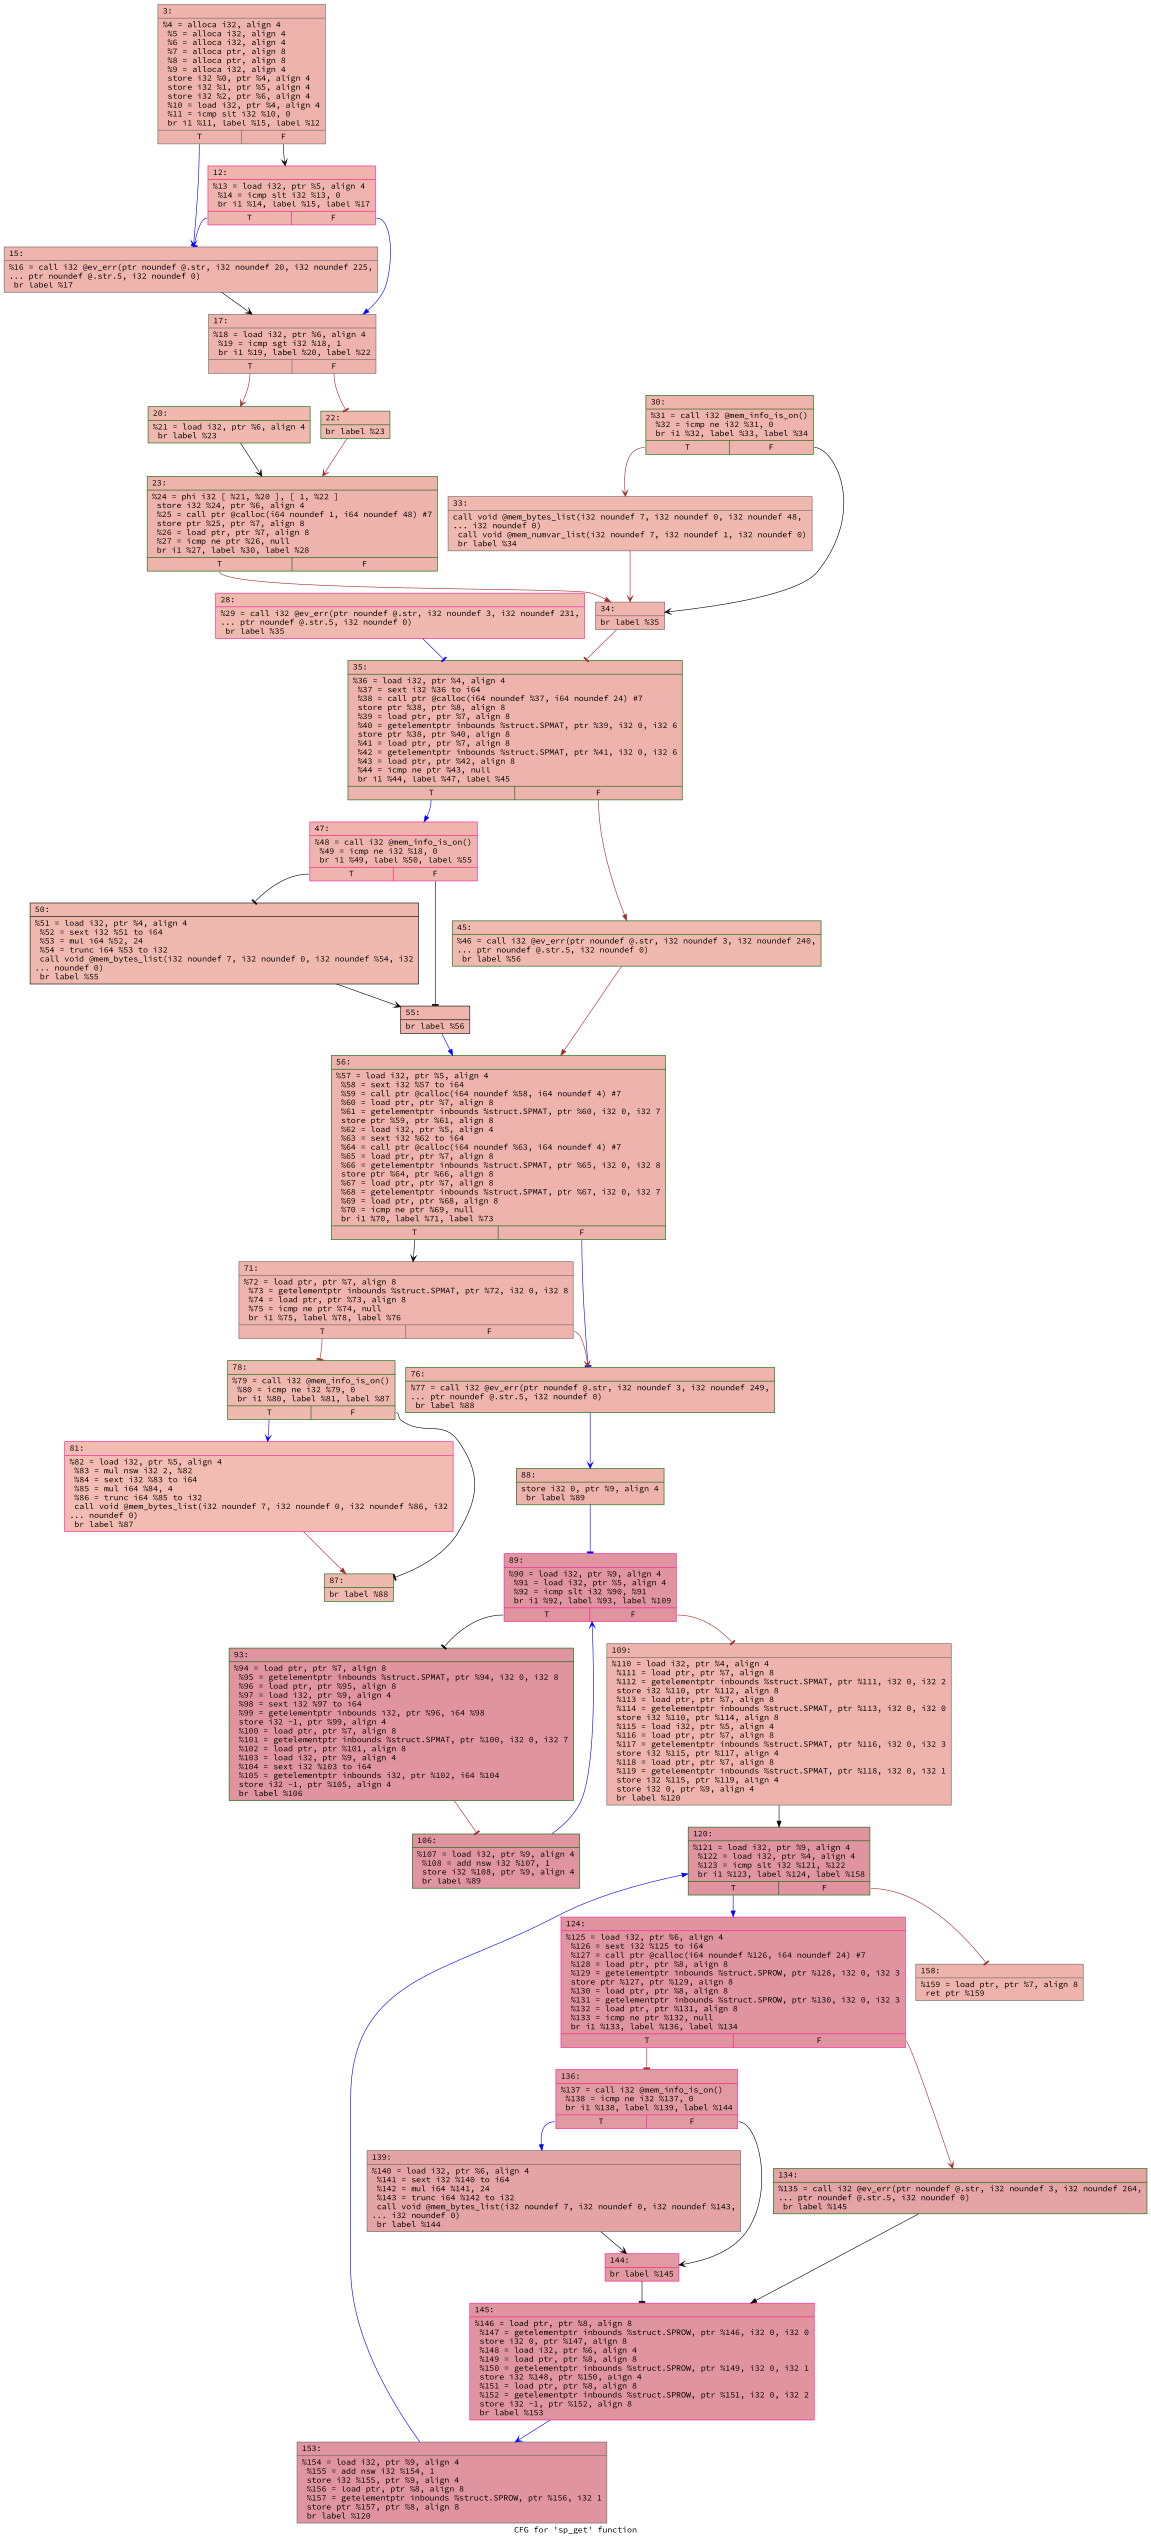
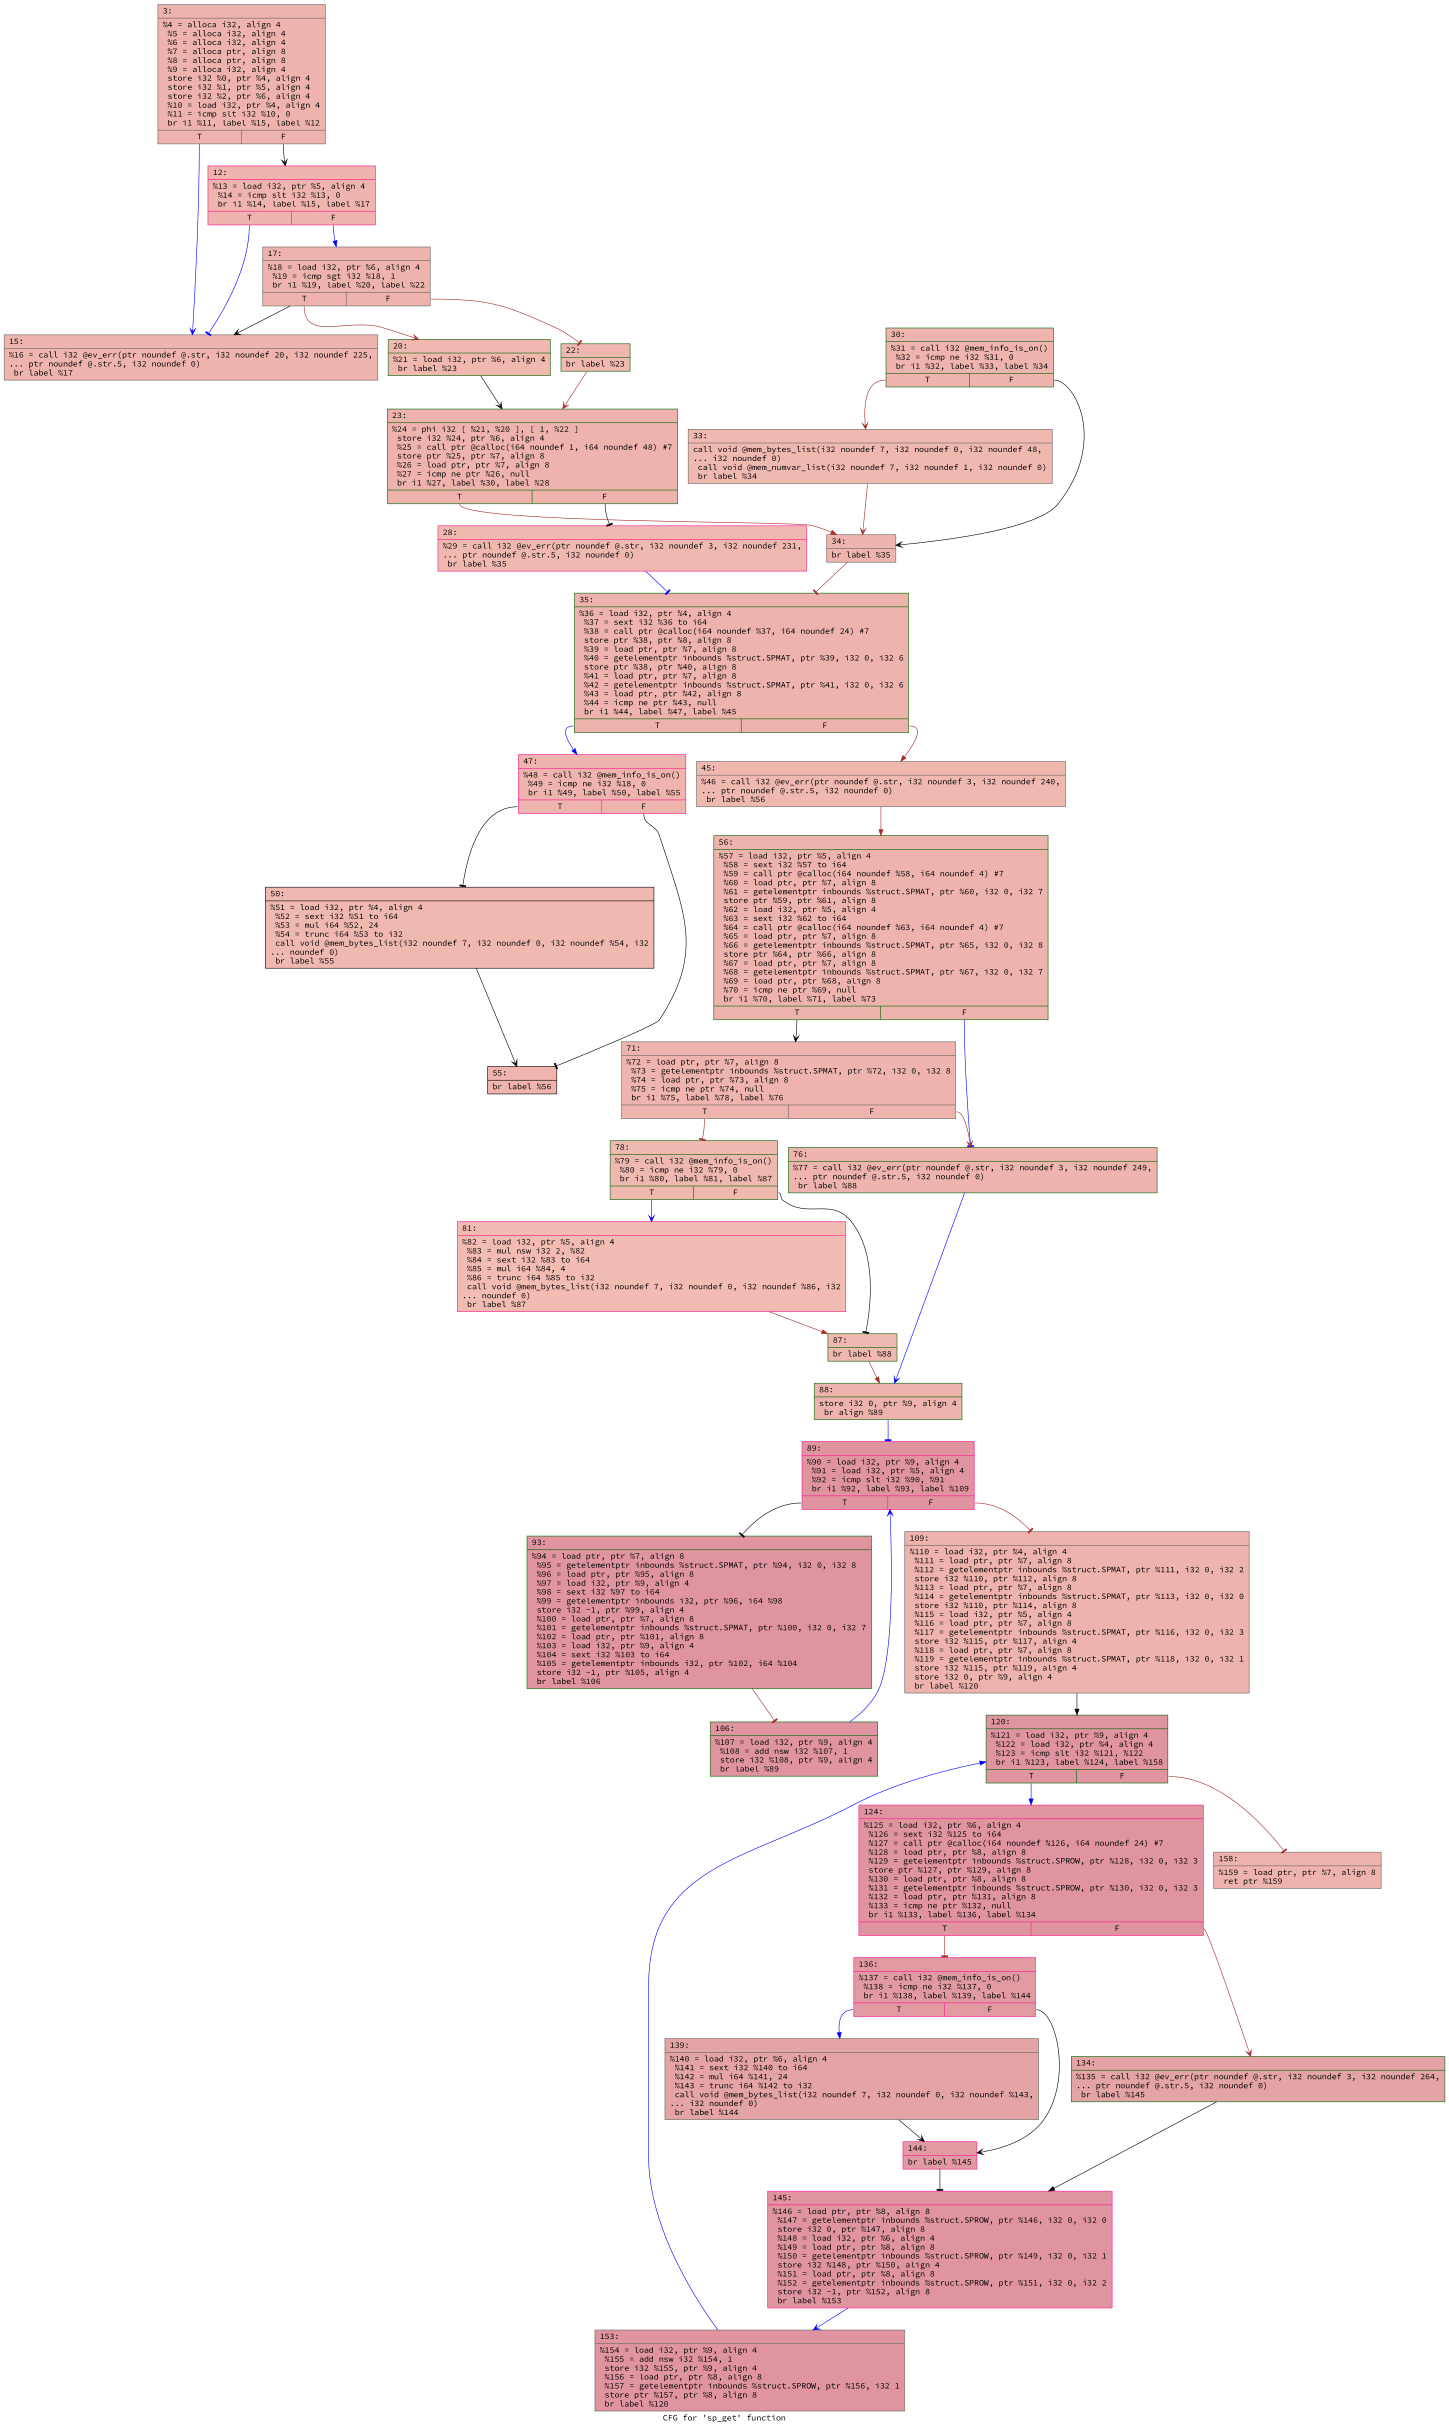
edge "15:" -> "17:": reversed
edge "23:" -> "28:": added
node "45:": color darkgreen -> gray40
edge "55:" -> "56:": removed
edge "87:" -> "88:": added
node "88:": text "br label %89" -> "br align %89"
